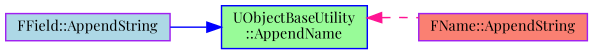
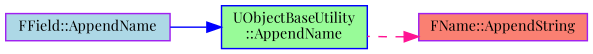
edge "FName::AppendString" -> "UObjectBaseUtility ::AppendName": reversed
node "FField::AppendString": label "FField::AppendString" -> "FField::AppendName"
